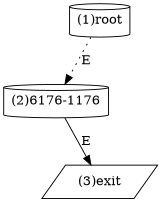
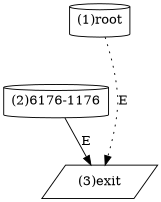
edge "(1)root" -> "(2)6176-1176": now "(1)root" -> "(3)exit"
